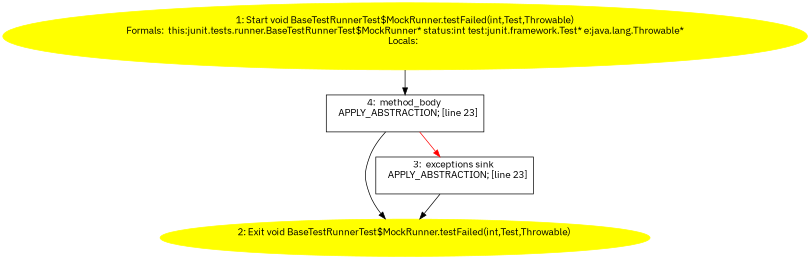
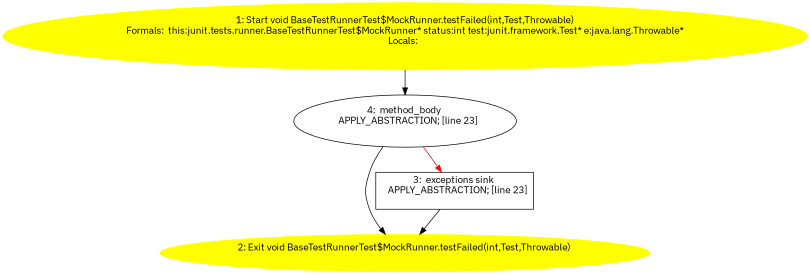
node "4:  method_body APPLY_ABSTRACTION; [line 23]": shape box -> ellipse
